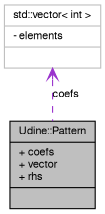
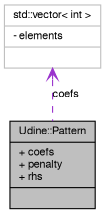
node "Udine::Pattern": text "+ vector" -> "+ penalty"
